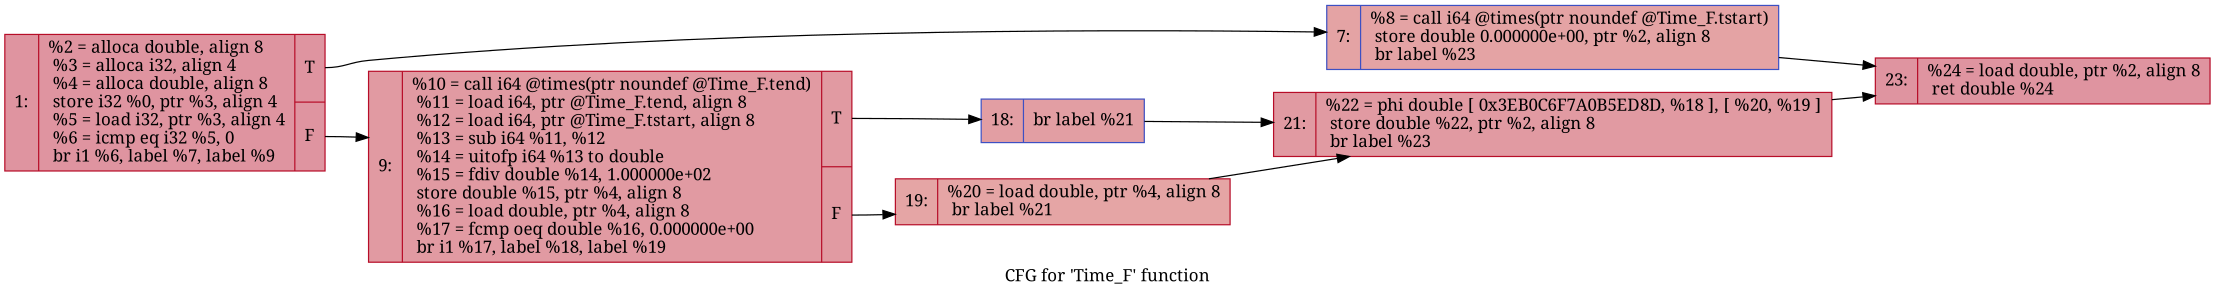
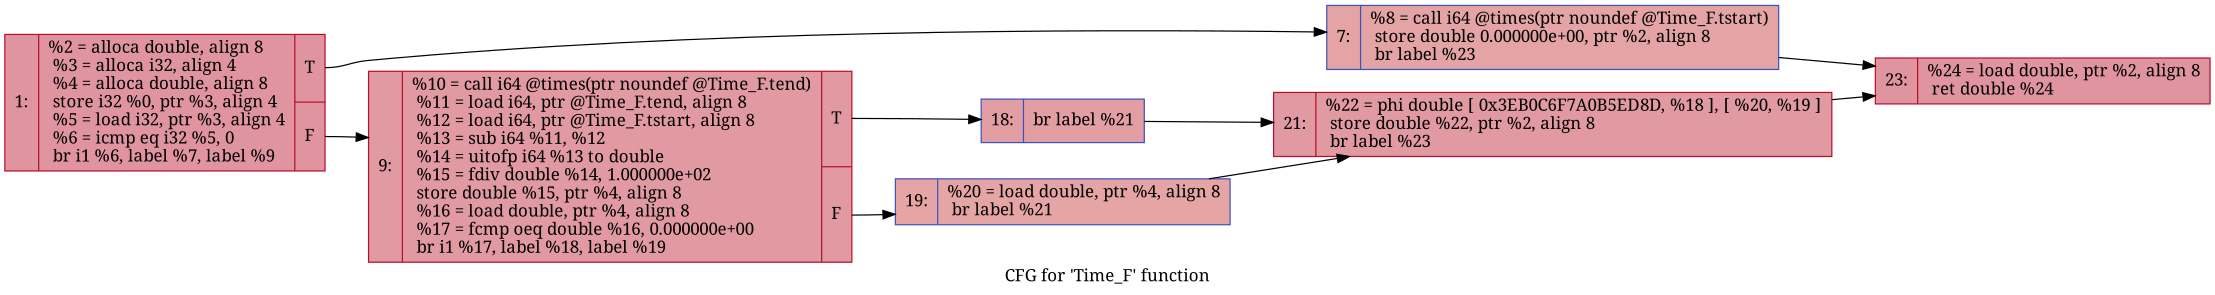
node "19:": color #b70d28ff -> #3d50c3ff
